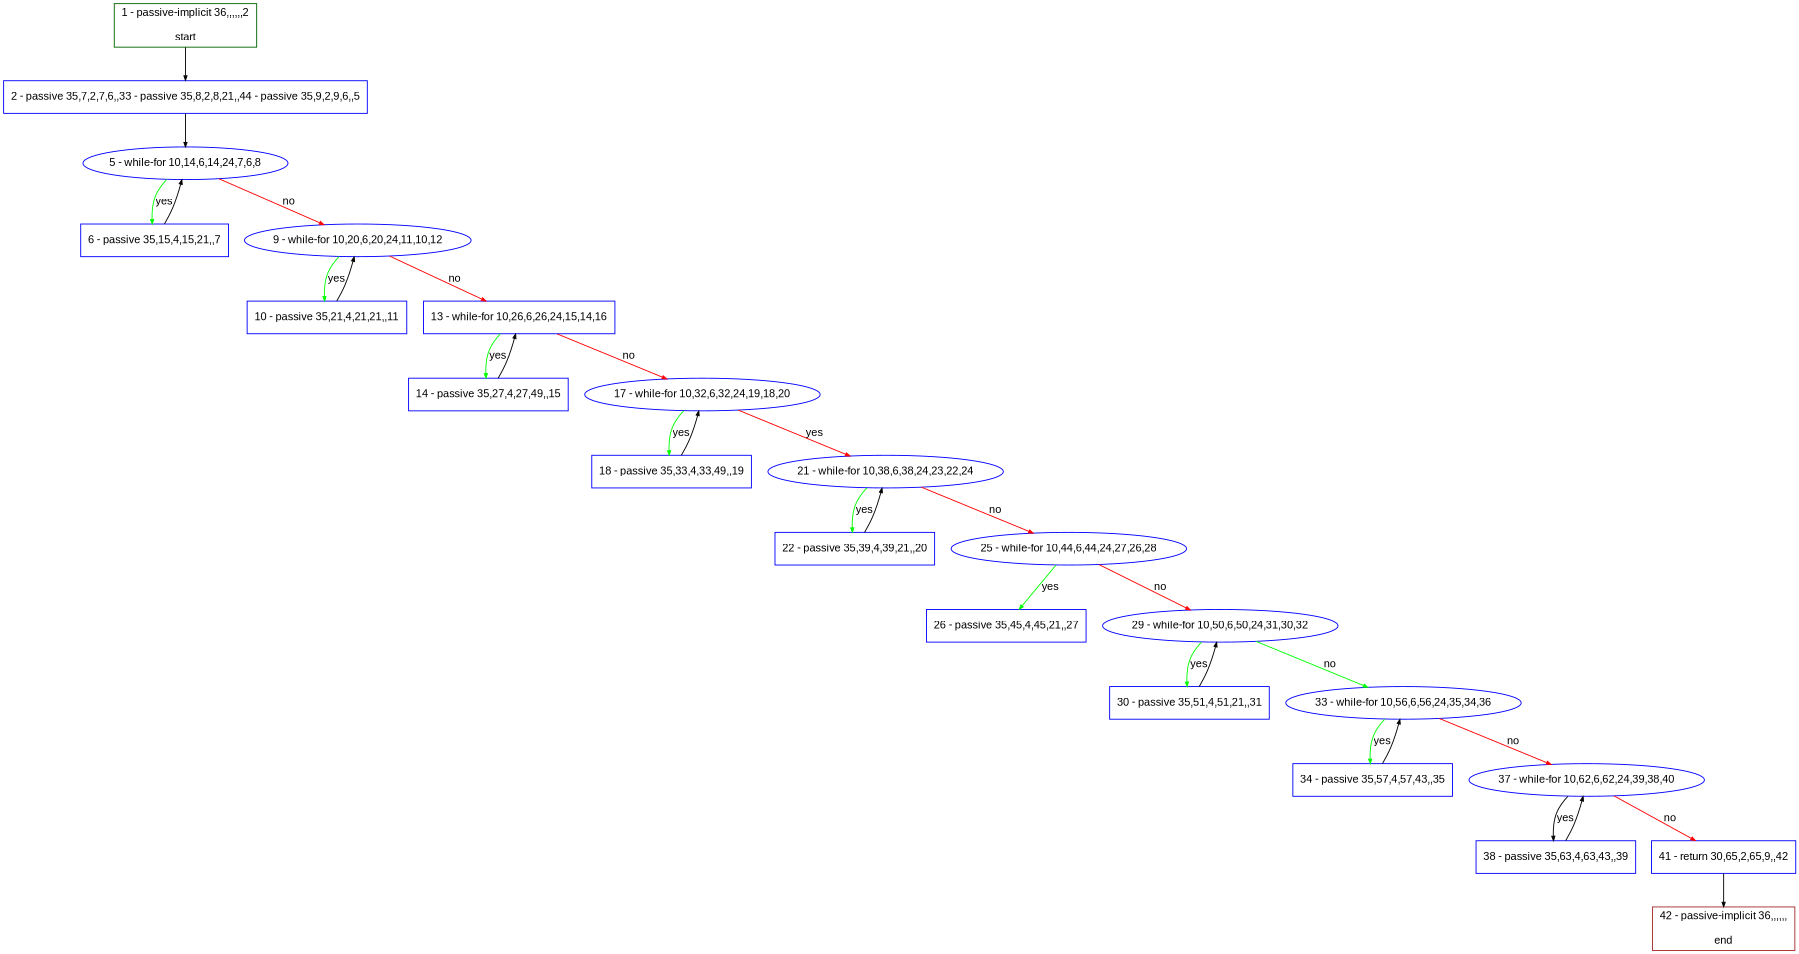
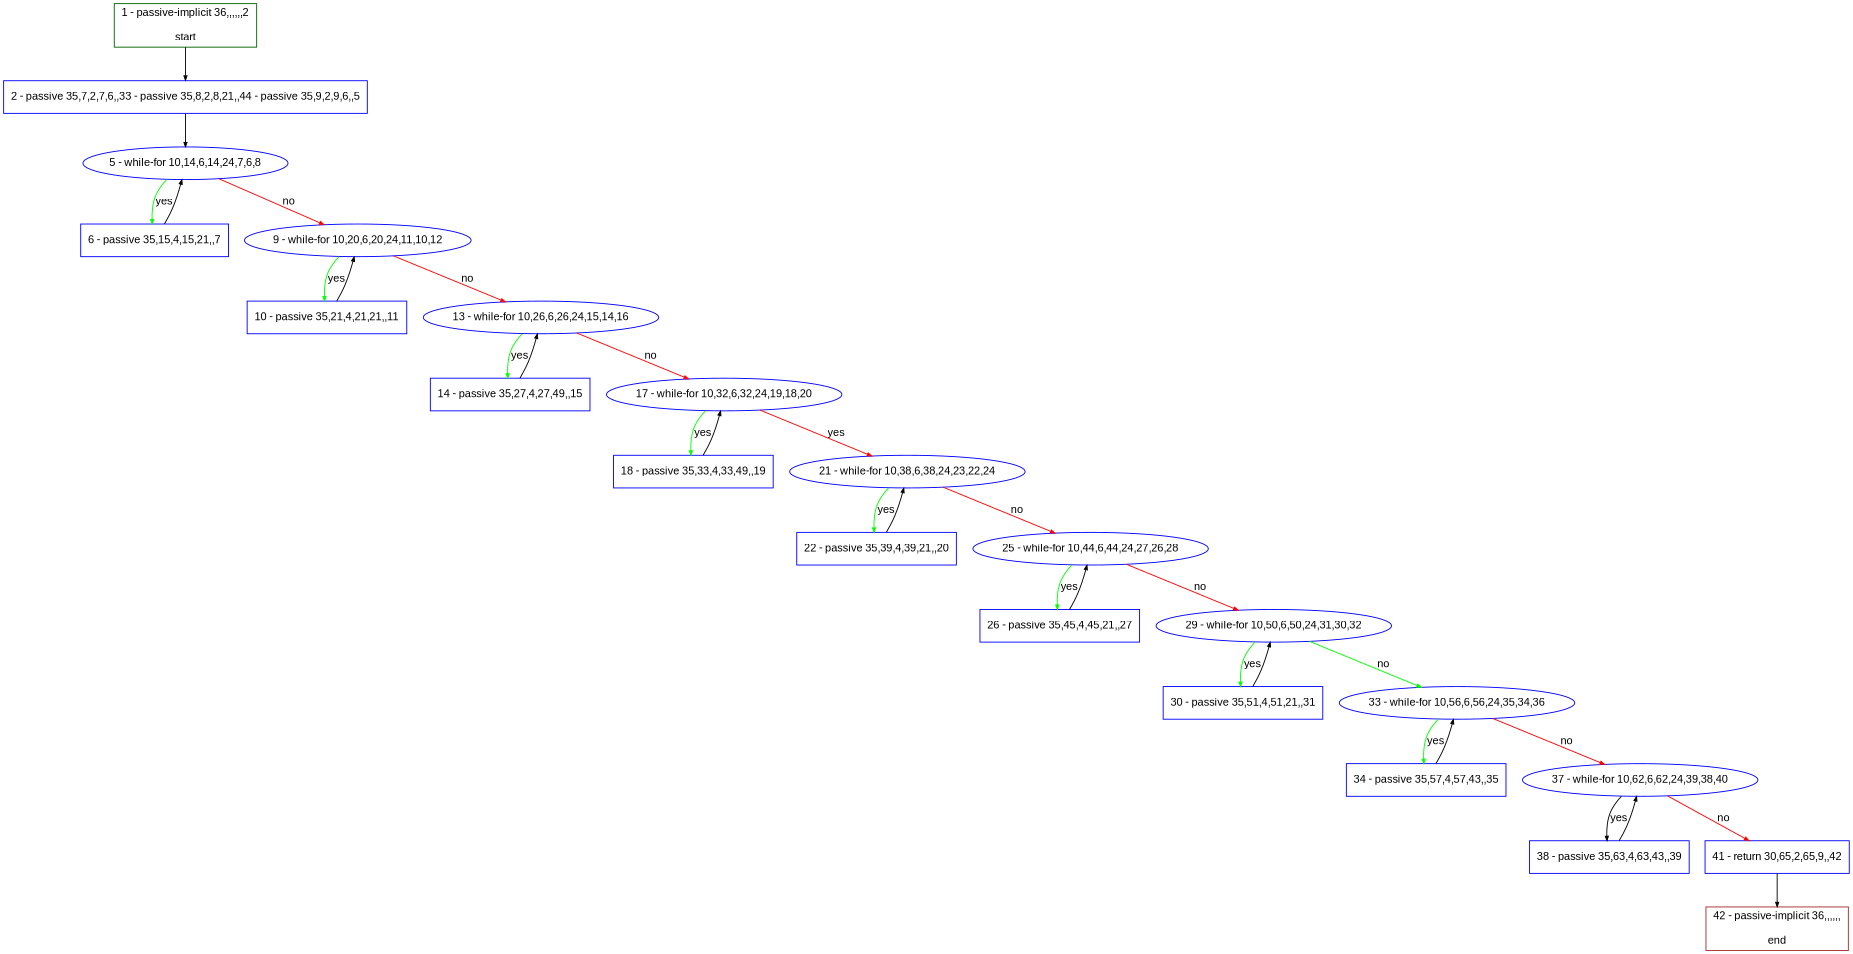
node "13 - while-for 10,26,6,26,24,15,14,16": shape box -> ellipse
edge "26 - passive 35,45,4,45,21,,27" -> "25 - while-for 10,44,6,44,24,27,26,28": added
